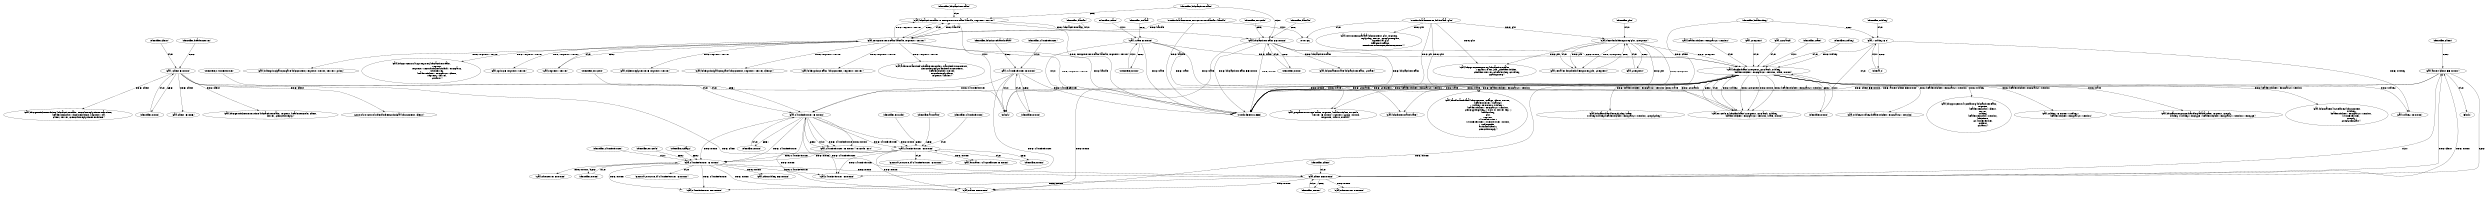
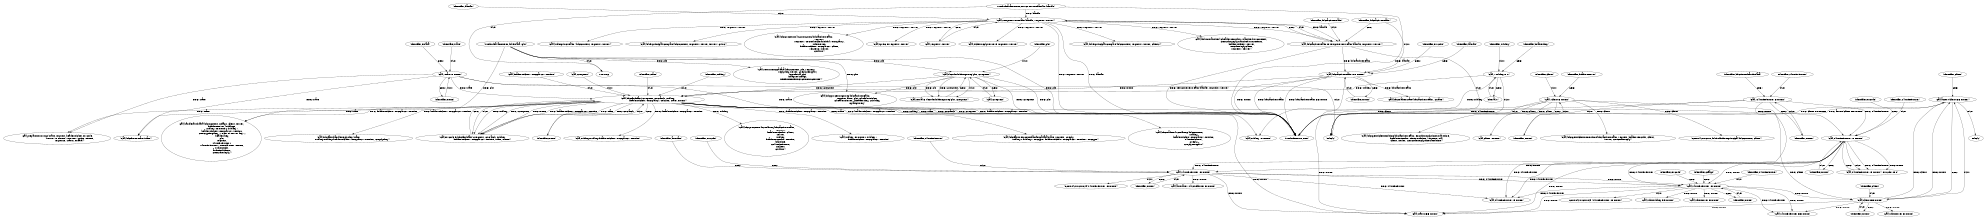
node "(Call,&scratch)": removed
edge "(Identifier,header_key)" -> "(MethodReturn,RET)": now "(Call,*client = NULL)" -> "(MethodReturn,RET)"
